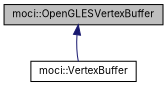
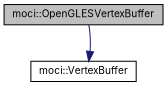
edge "moci::VertexBuffer" -> "moci::OpenGLESVertexBuffer": reversed
